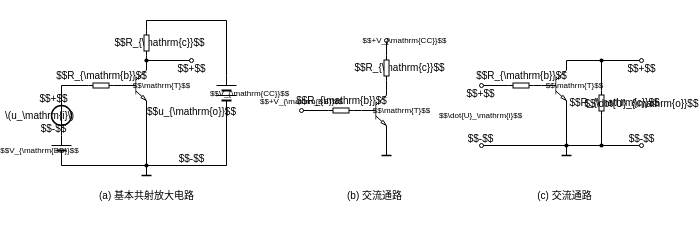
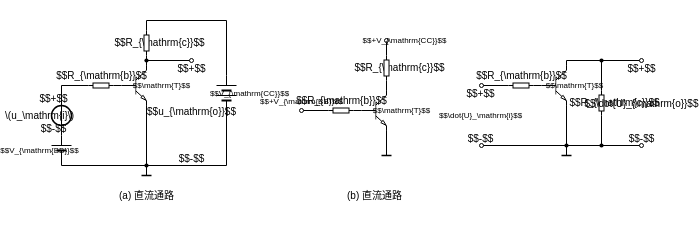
node "(a) 基本共射放大电路": label "(a) 基本共射放大电路" -> "(a) 直流通路"
node "(b) 交流通路": label "(b) 交流通路" -> "(b) 直流通路"
node "(c) 交流通路": removed
